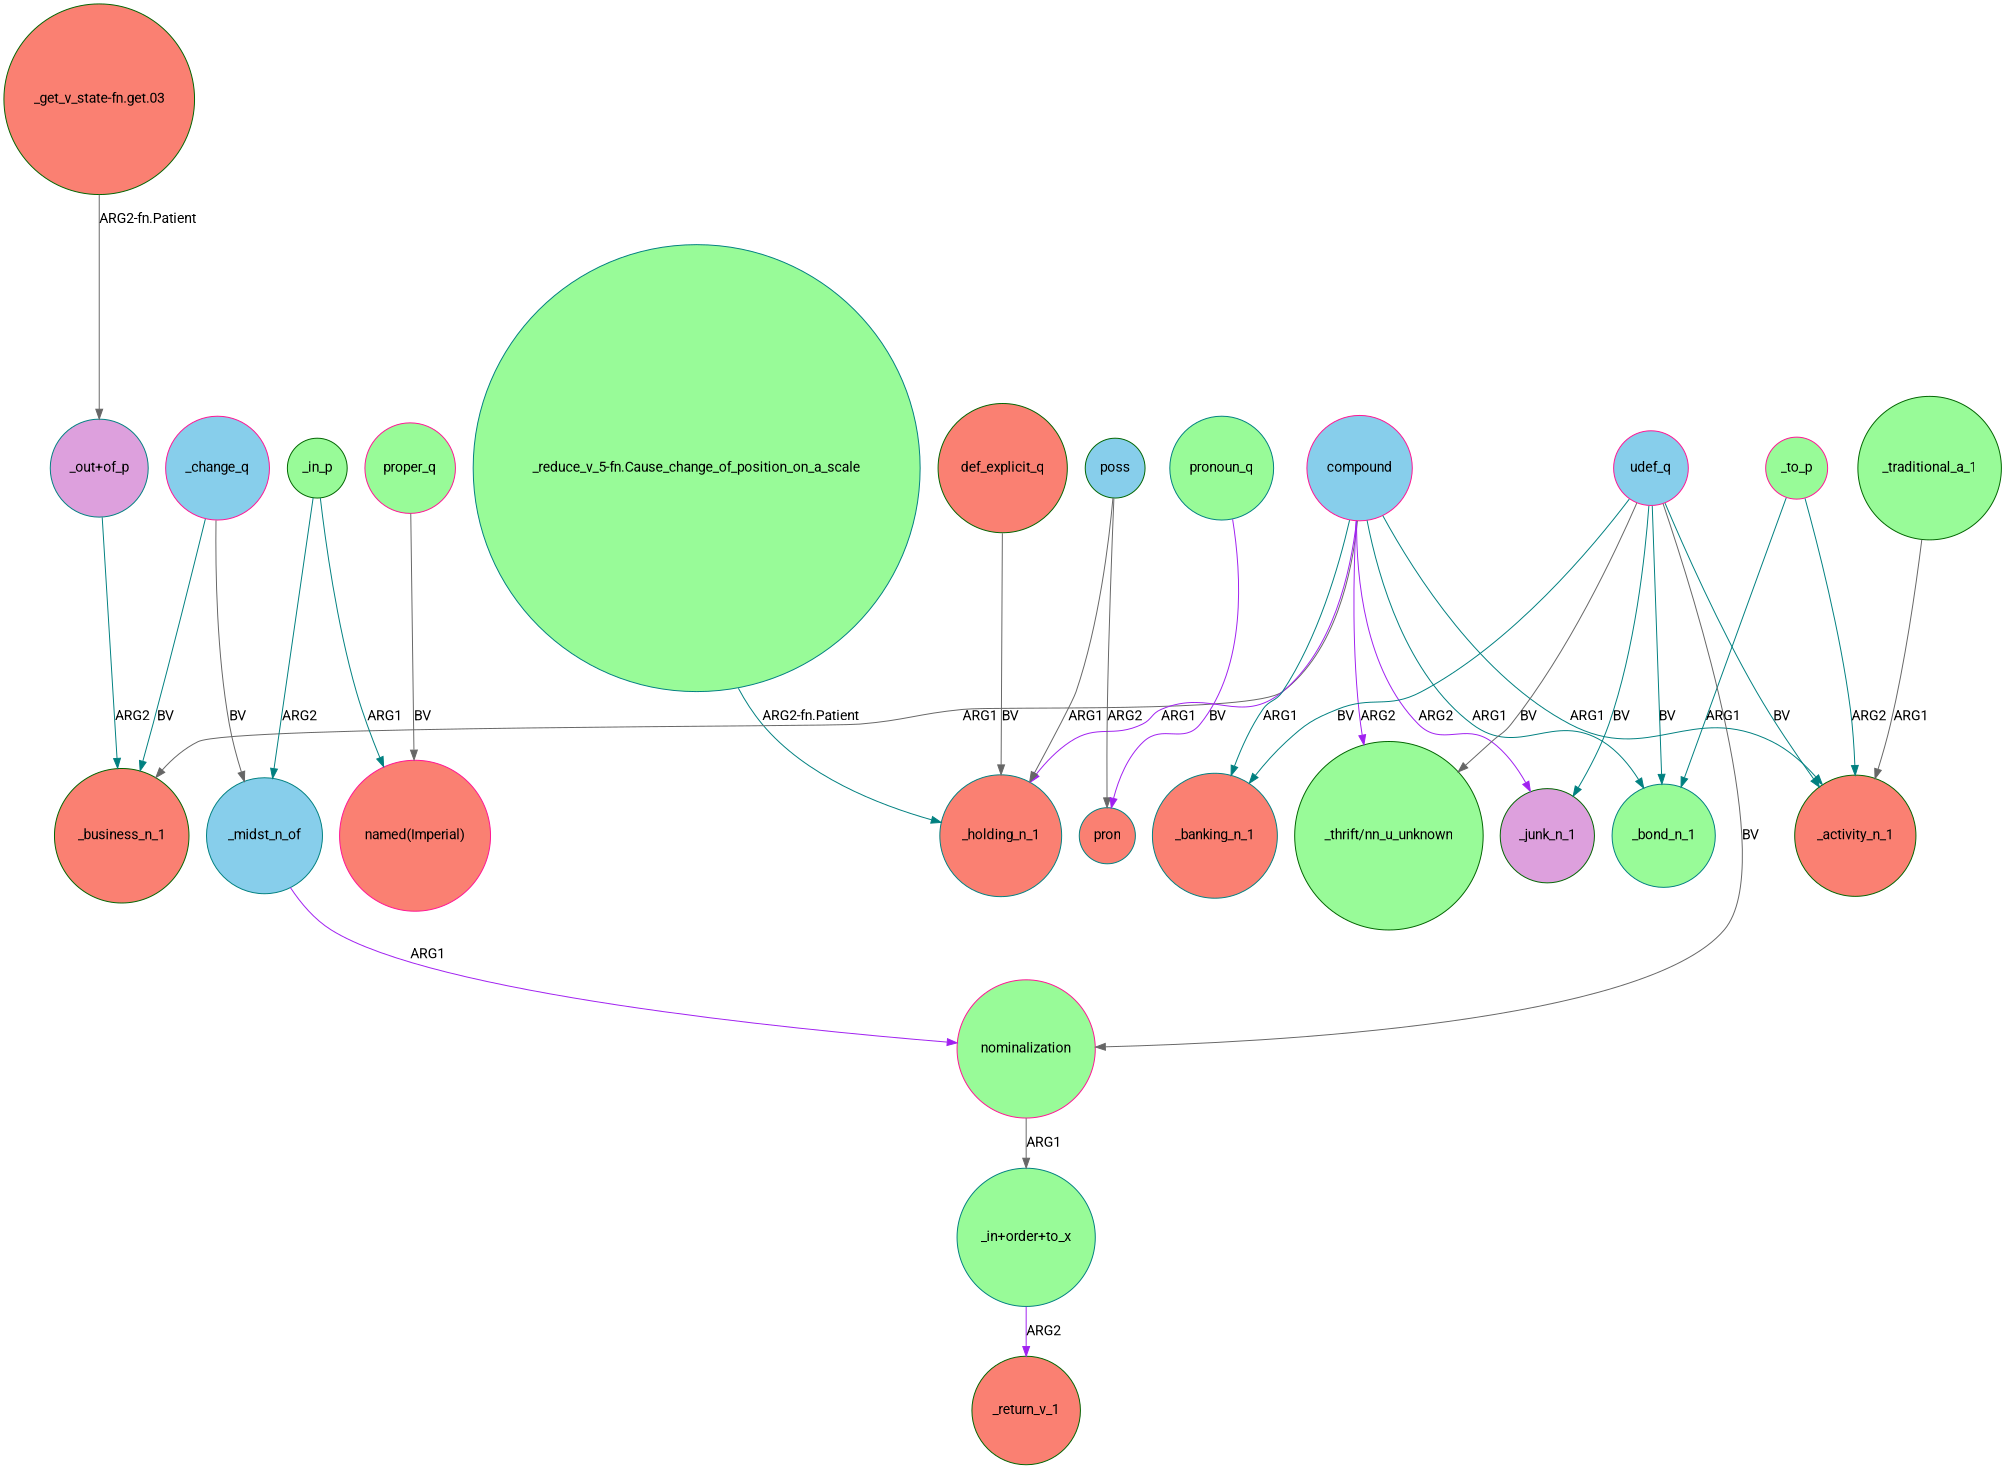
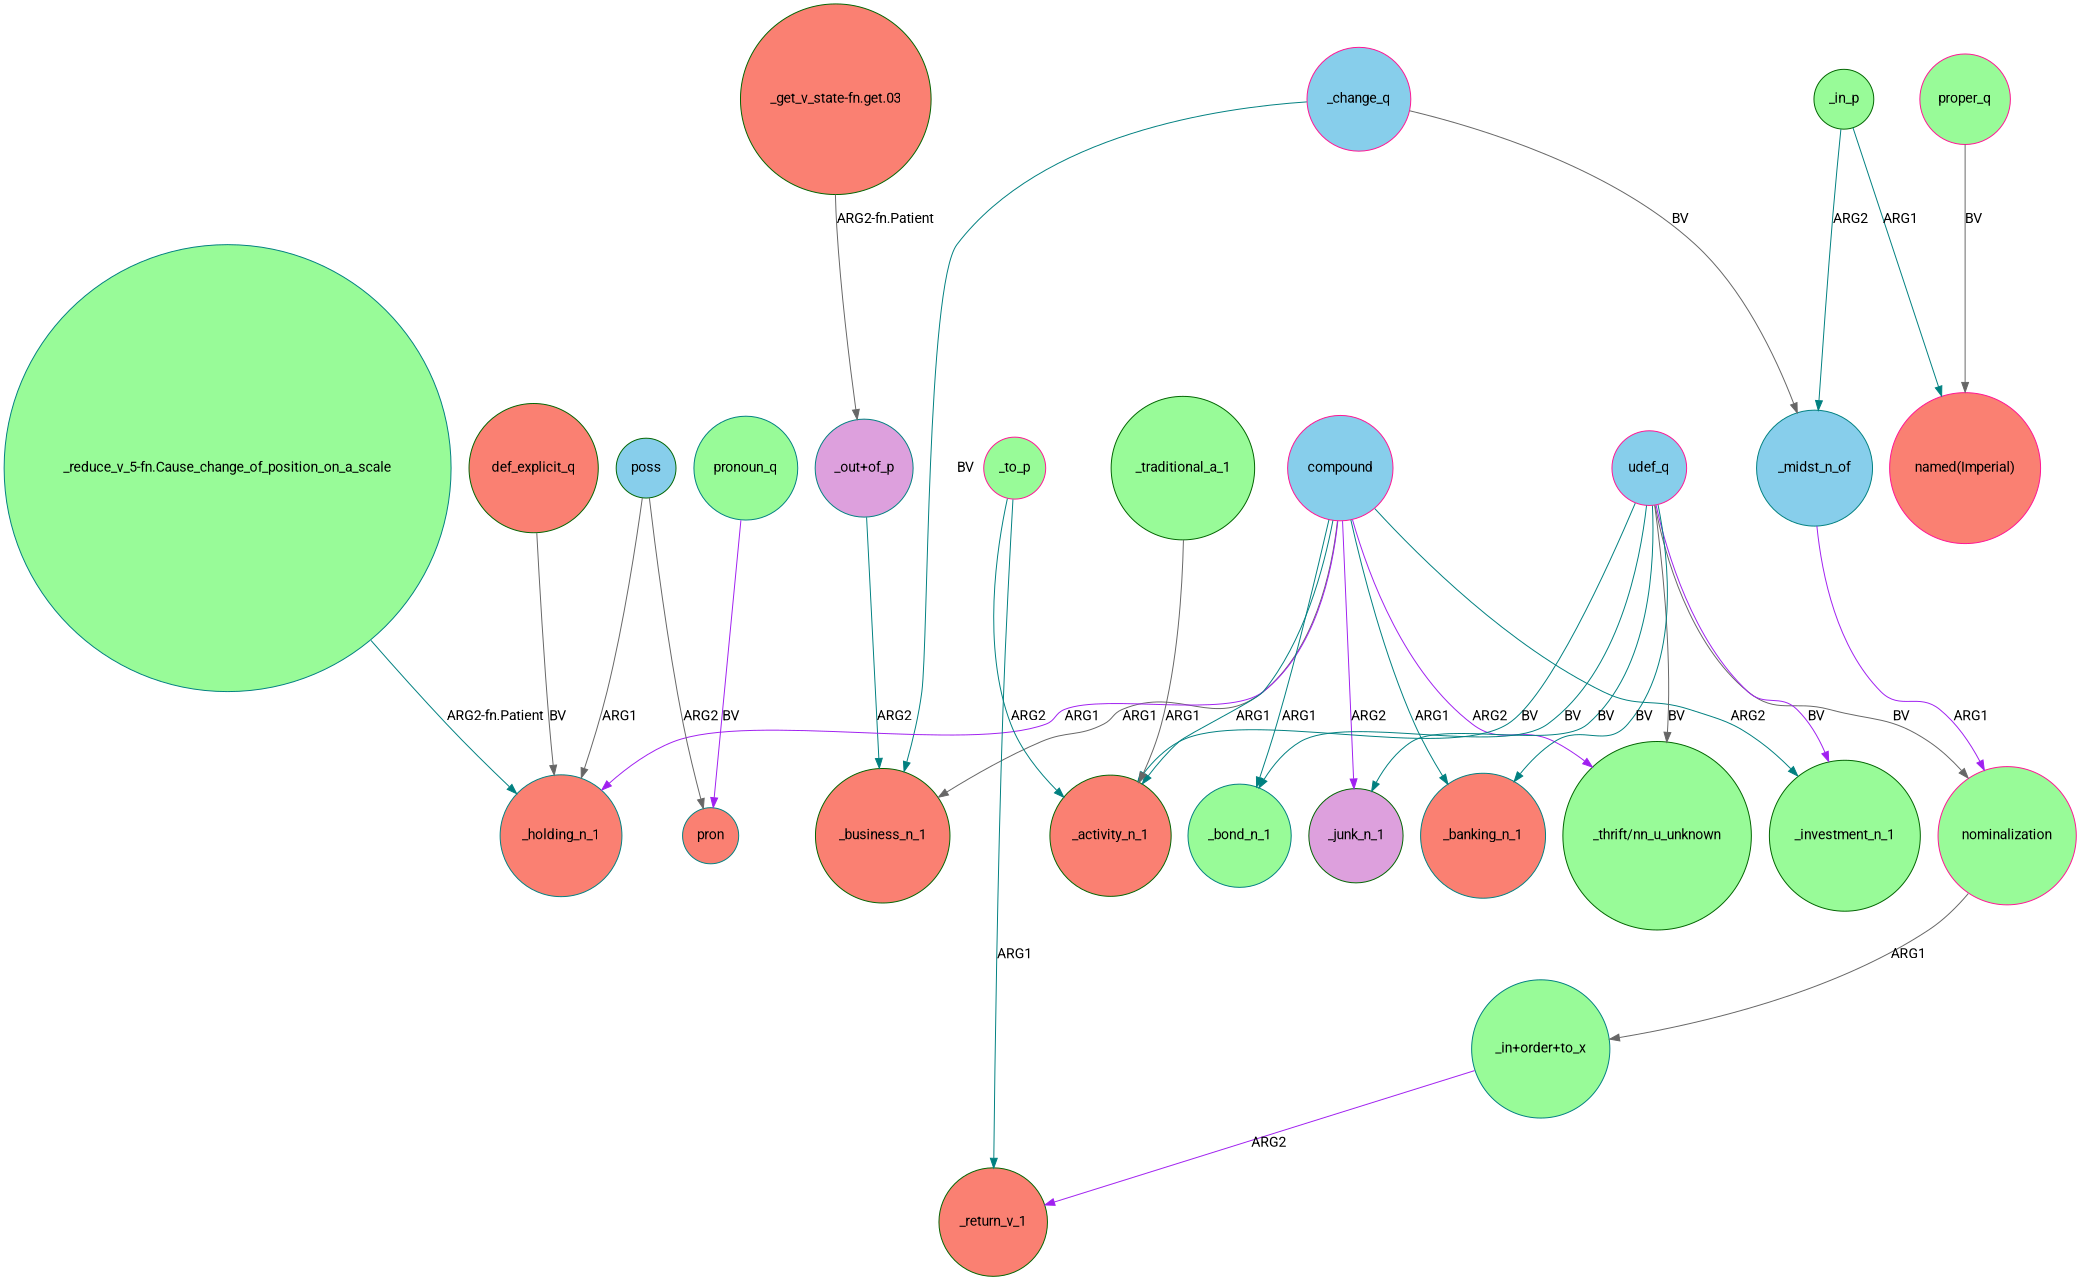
edge "_to_p" -> "_bond_n_1": now "_to_p" -> "_return_v_1"
node "_investment_n_1": added
